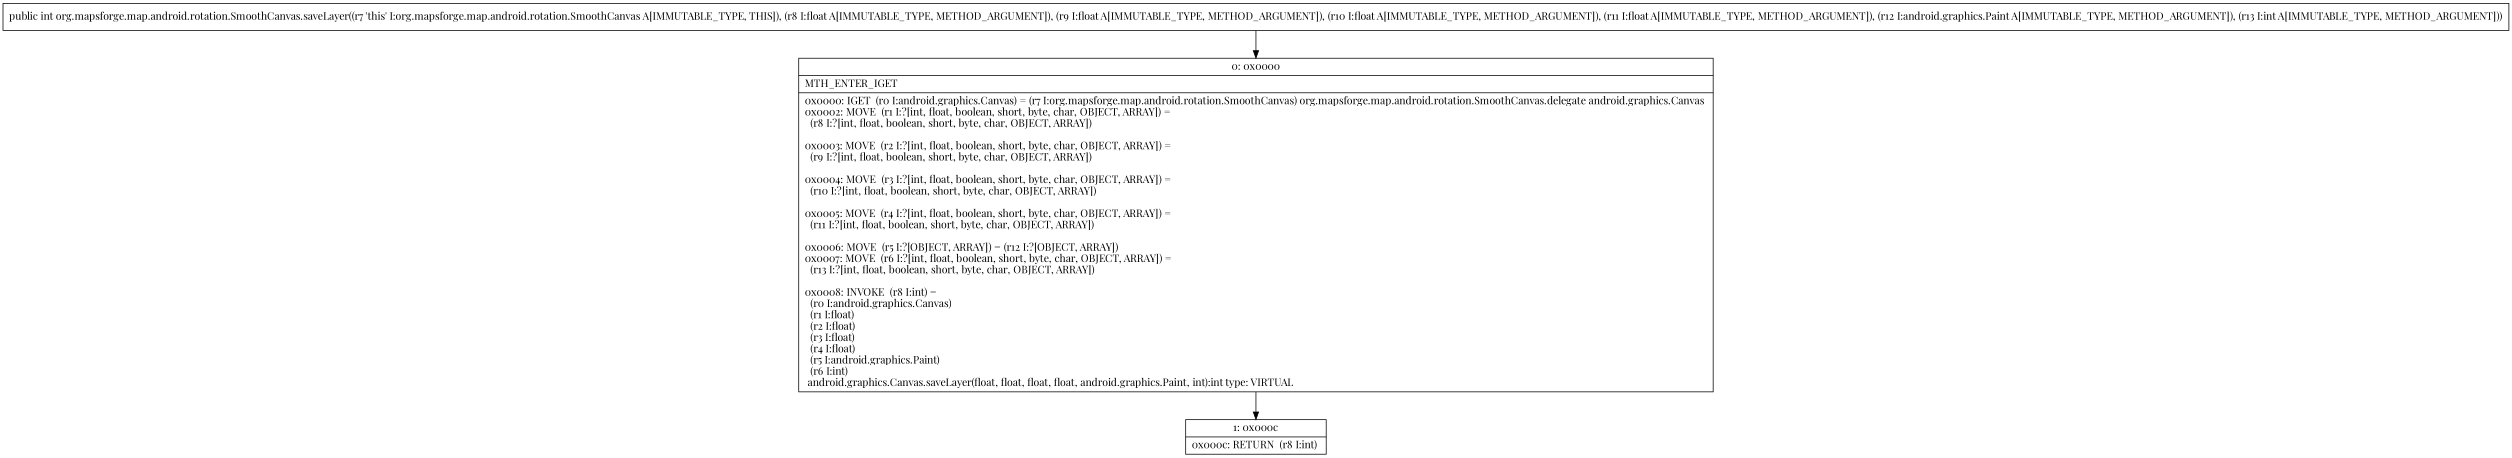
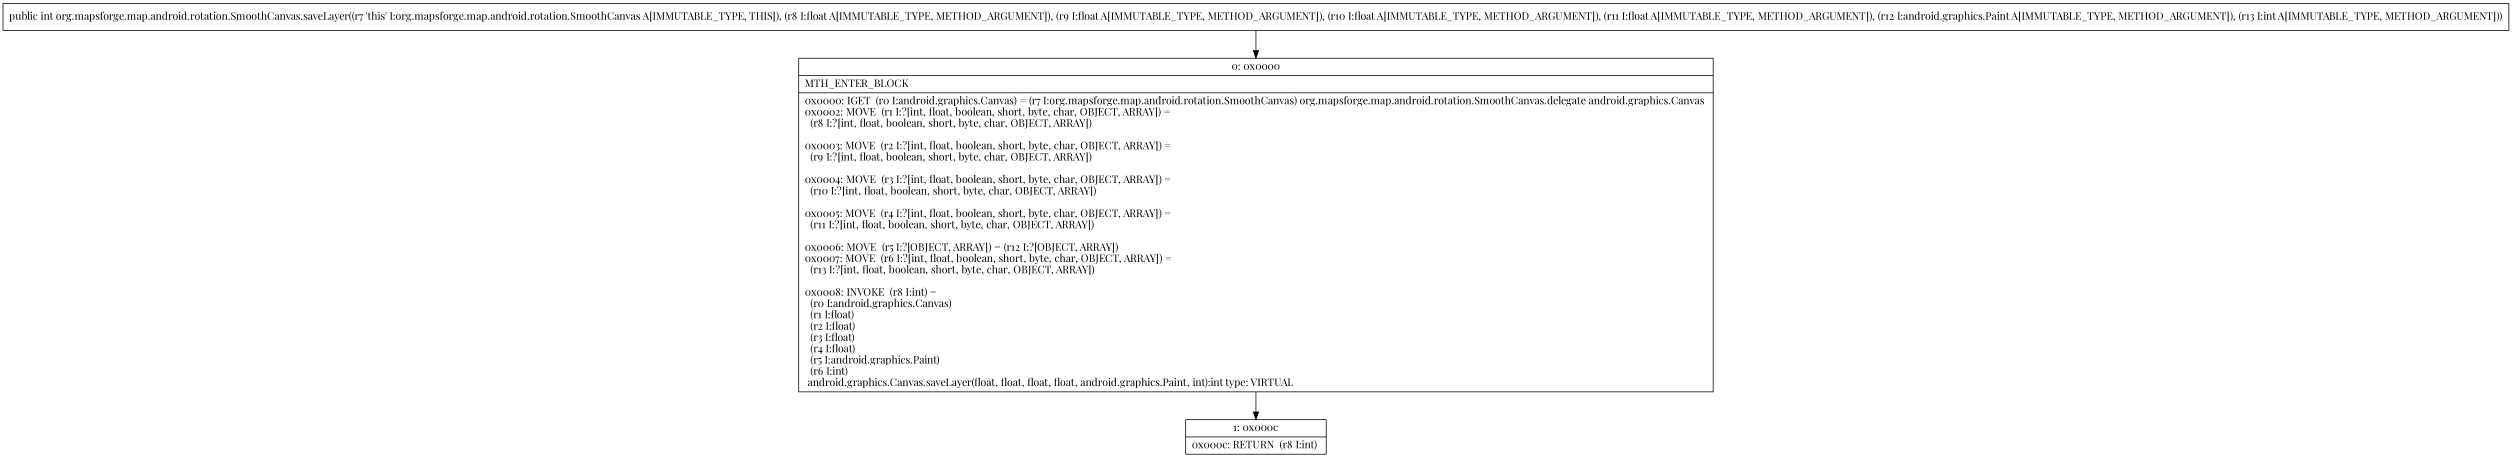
node "0: 0x0000": text "MTH_ENTER_IGET" -> "MTH_ENTER_BLOCK"
